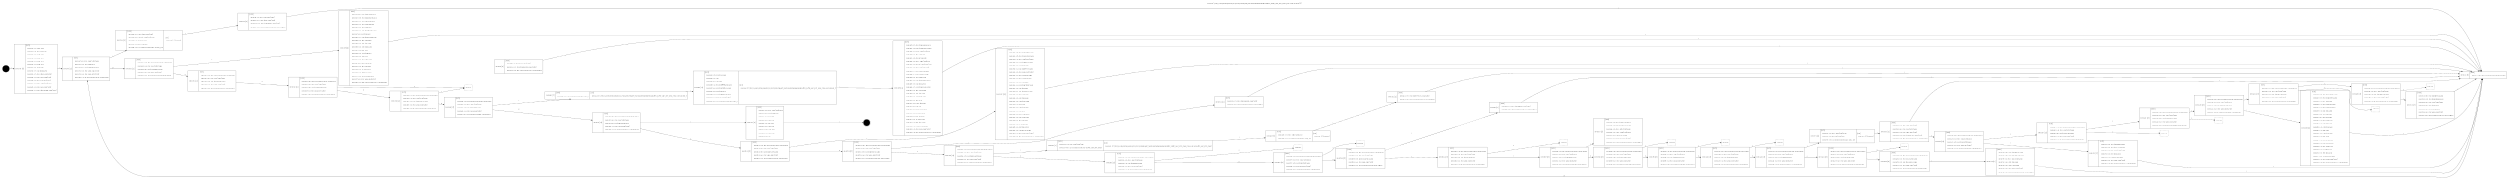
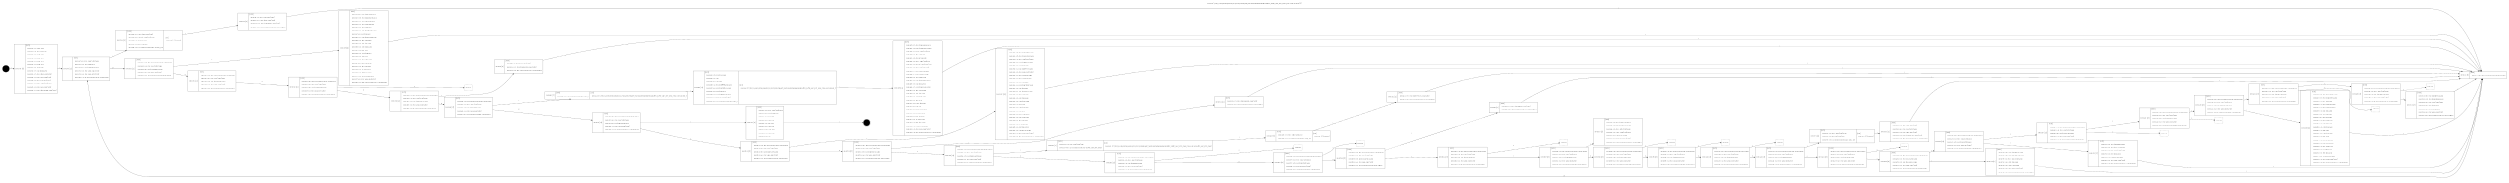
edge "0x4014c8 [22]" -> "0x401a71": now "0x4014c8 [22]" -> "0x401bff [19]"
edge "0x401780 [21]" -> "0x40166e [25]": now "0x401655 [25]" -> "0x40166e [25]"
